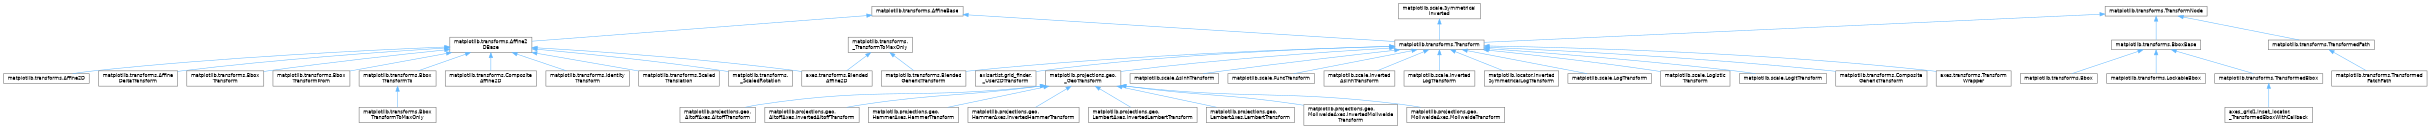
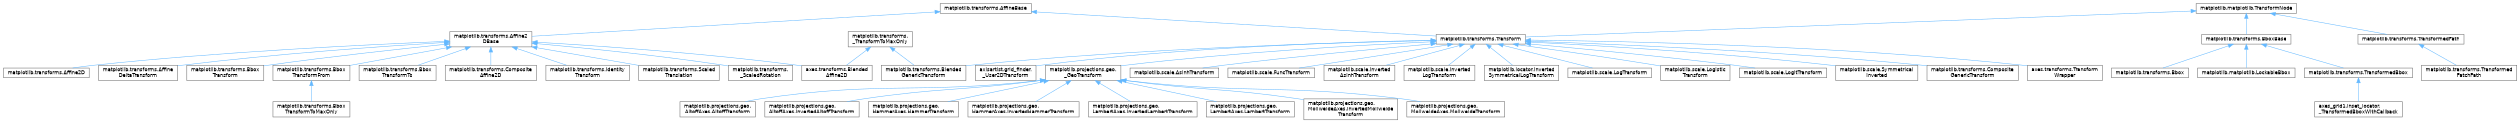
node "matplotlib.transforms.TransformNode": label "matplotlib.transforms.TransformNode" -> "matplotlib.matplotlib.TransformNode"
edge "matplotlib.transforms.Transform" -> "matplotlib.scale.Symmetrical Inverted": reversed
node "matplotlib.transforms.LockableBbox": label "matplotlib.transforms.LockableBbox" -> "matplotlib.matplotlib.LockableBbox"
edge "matplotlib.transforms.Bbox TransformToMaxOnly" -> "matplotlib.transforms.Bbox TransformTo": now "matplotlib.transforms.Bbox TransformToMaxOnly" -> "matplotlib.transforms.Bbox TransformFrom"
